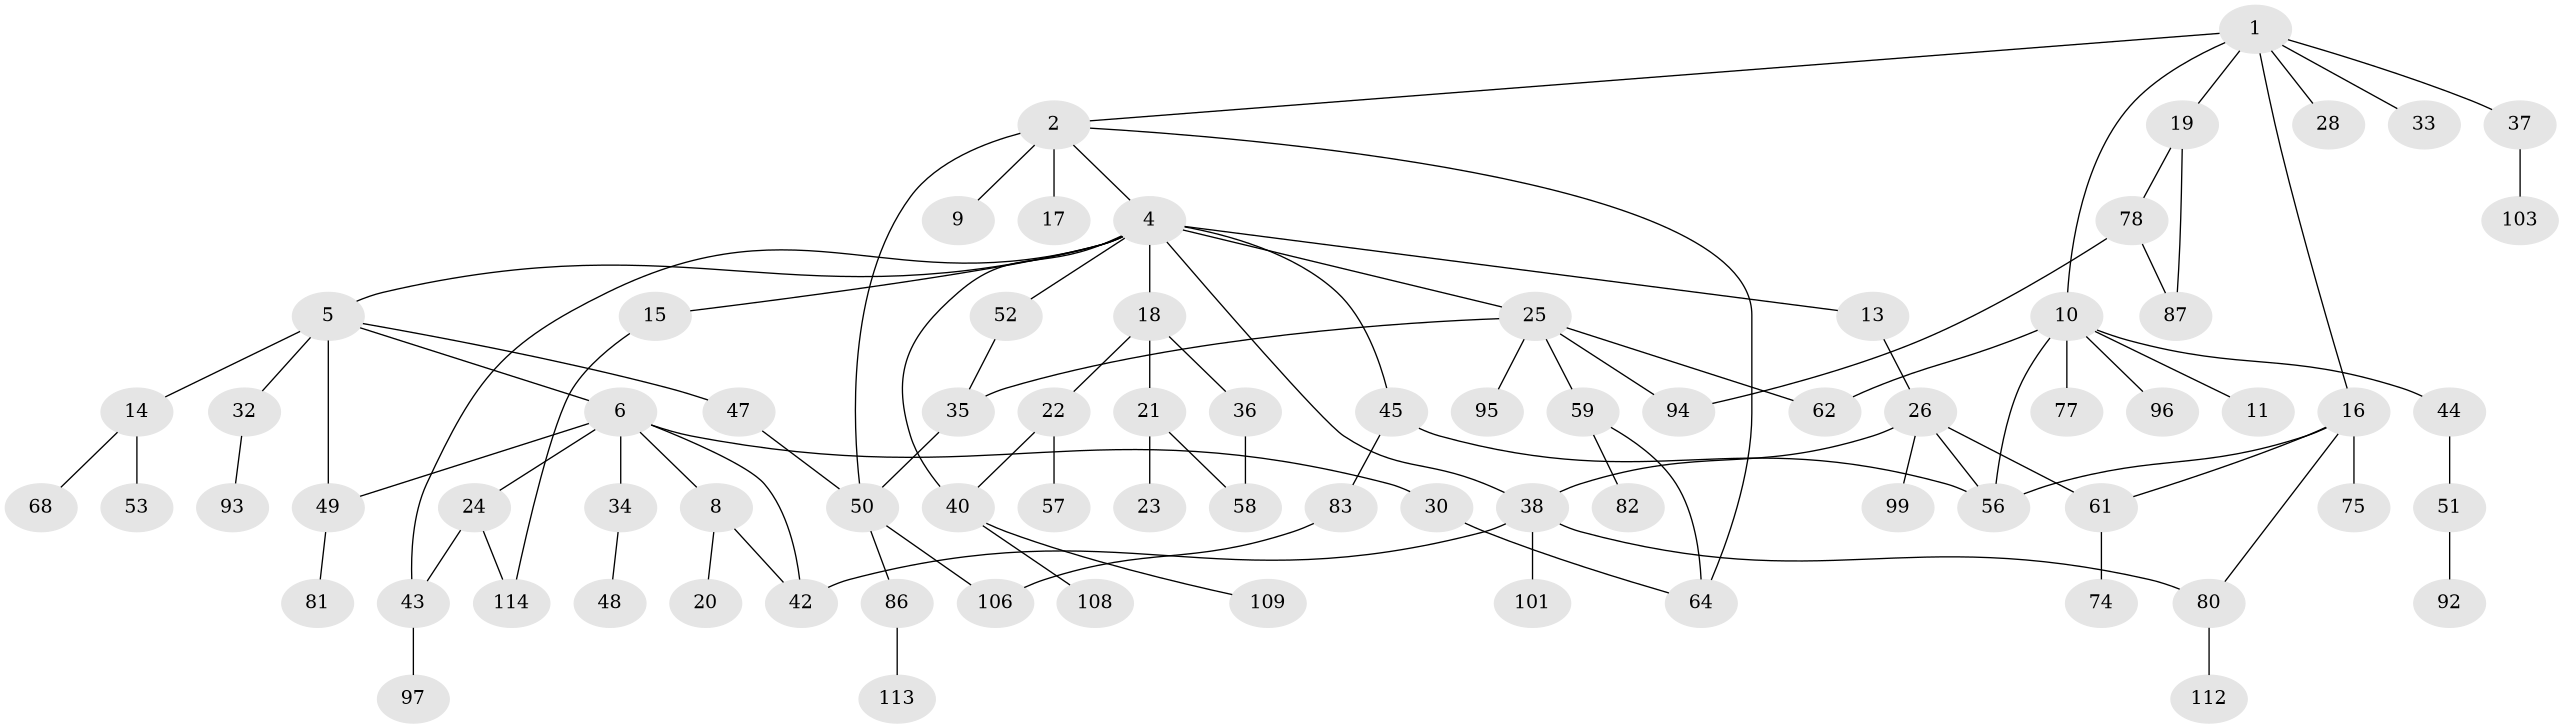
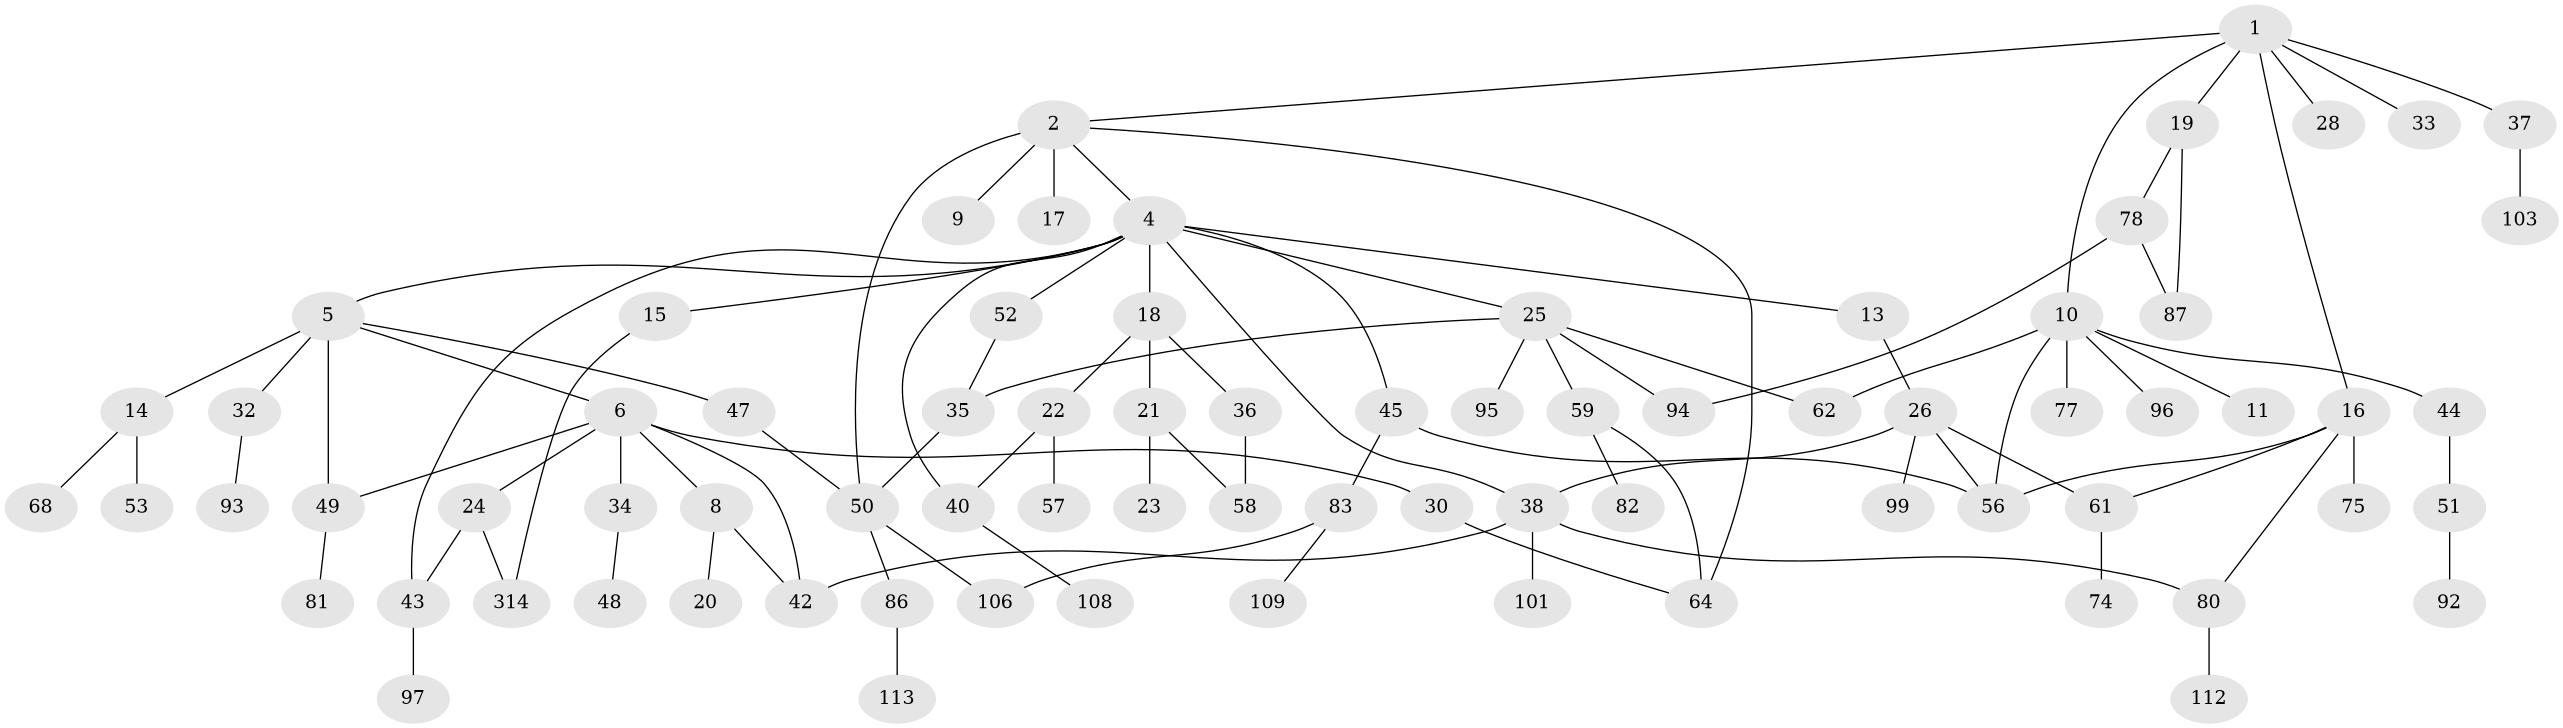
edge "40" -- "109": now "83" -- "109"
node "114": label "114" -> "314"
